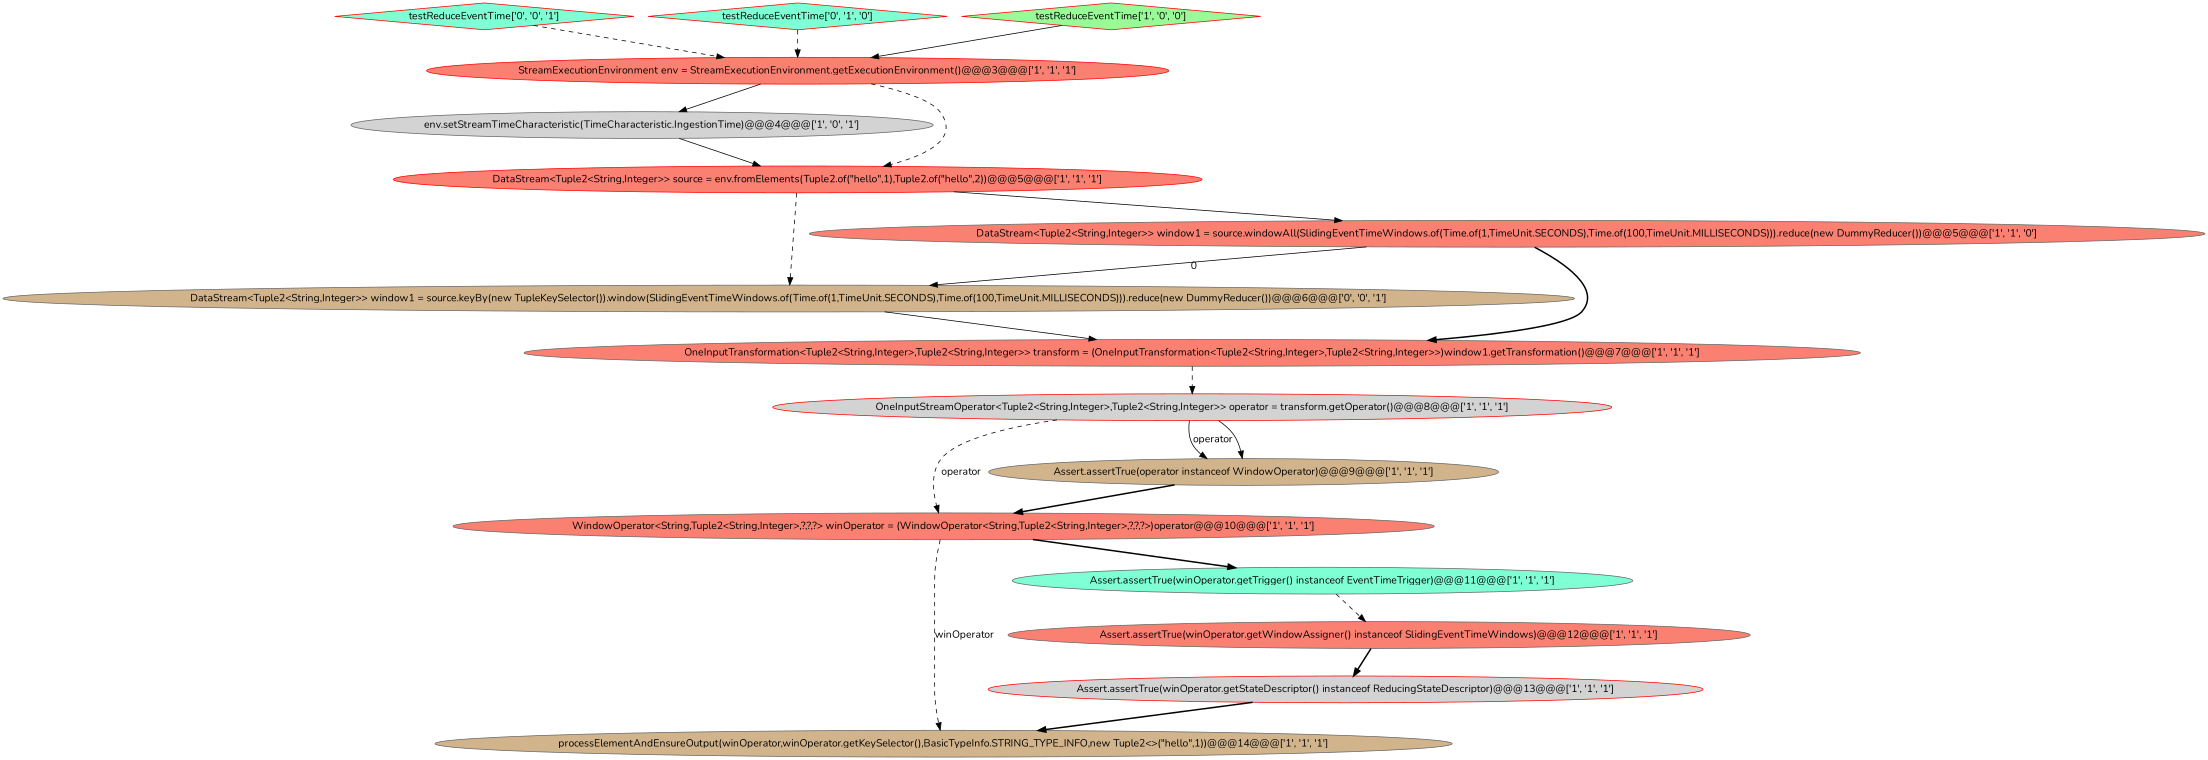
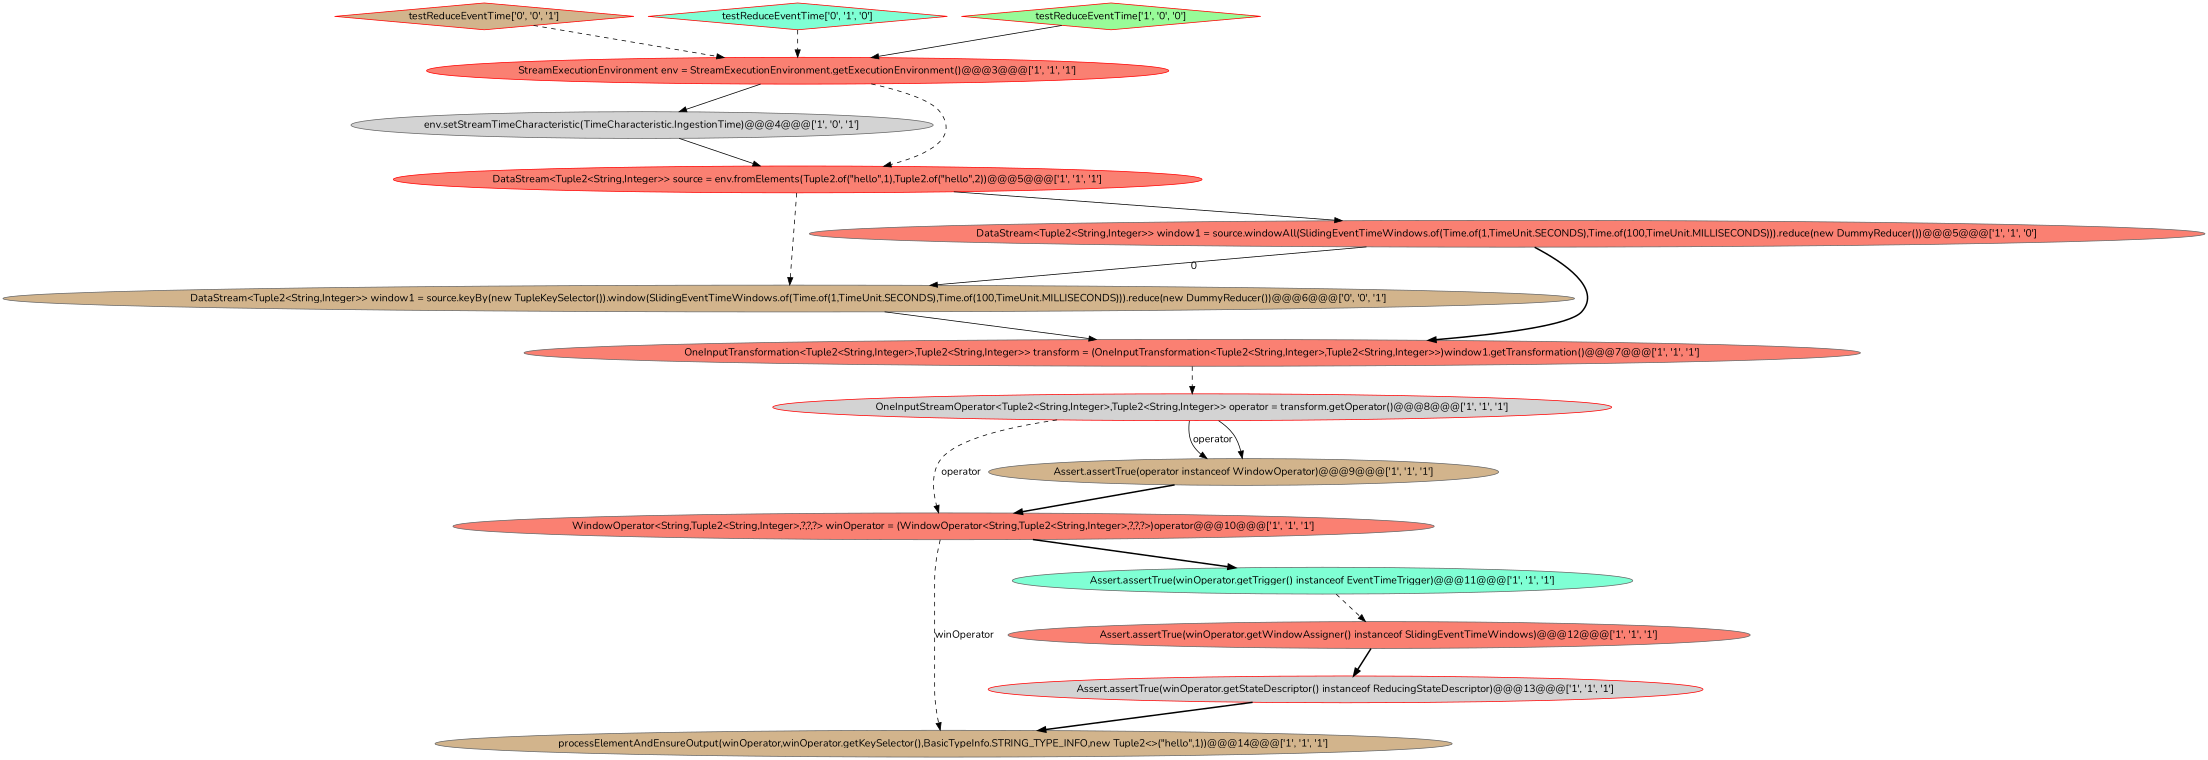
node "testReduceEventTime['0', '0', '1']": fillcolor aquamarine -> tan
